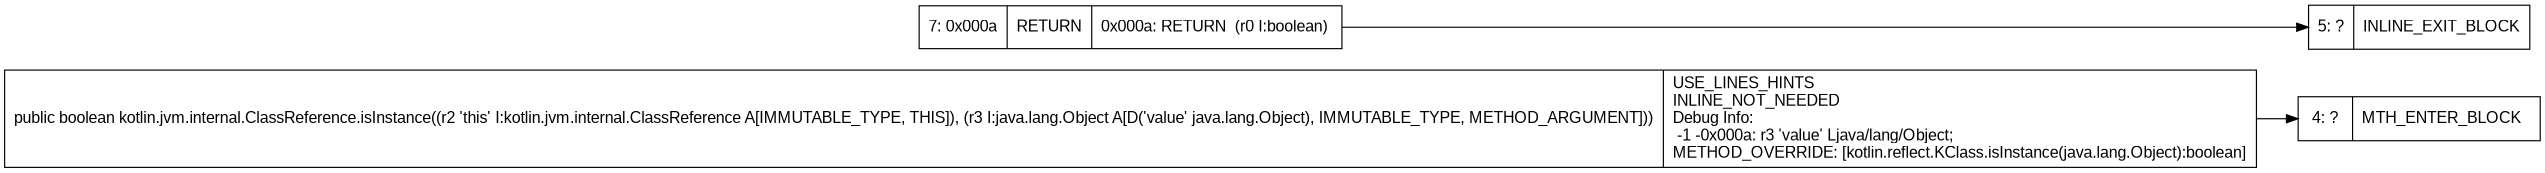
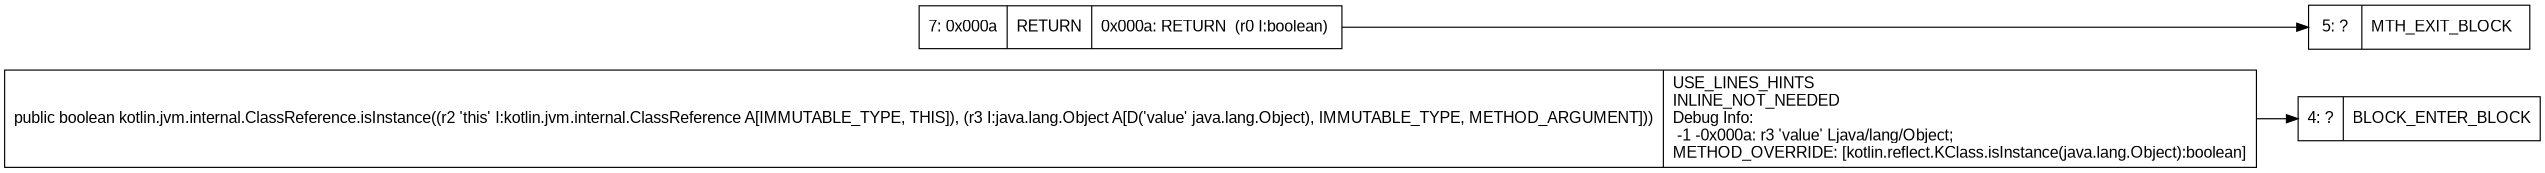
node "5: ?": text "INLINE_EXIT_BLOCK" -> "MTH_EXIT_BLOCK"
node "4: ?": text "MTH_ENTER_BLOCK" -> "BLOCK_ENTER_BLOCK"
